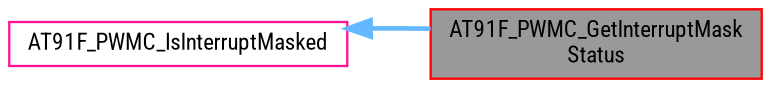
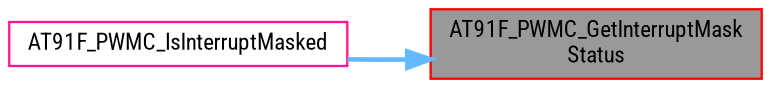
edge "AT91F_PWMC_GetInterruptMask Status" -> "AT91F_PWMC_IsInterruptMasked": reversed
